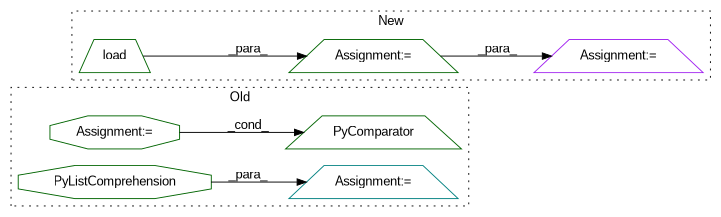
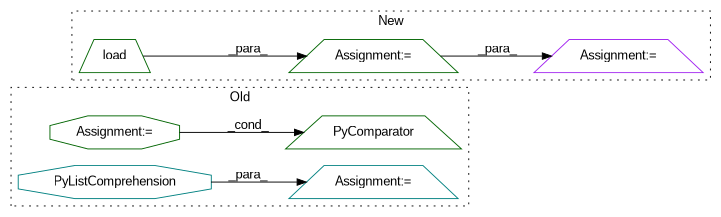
node "PyListComprehension": color darkgreen -> teal
